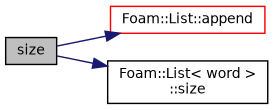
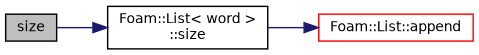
edge "size" -> "Foam::List::append": now "Foam::List< word > ::size" -> "Foam::List::append"
